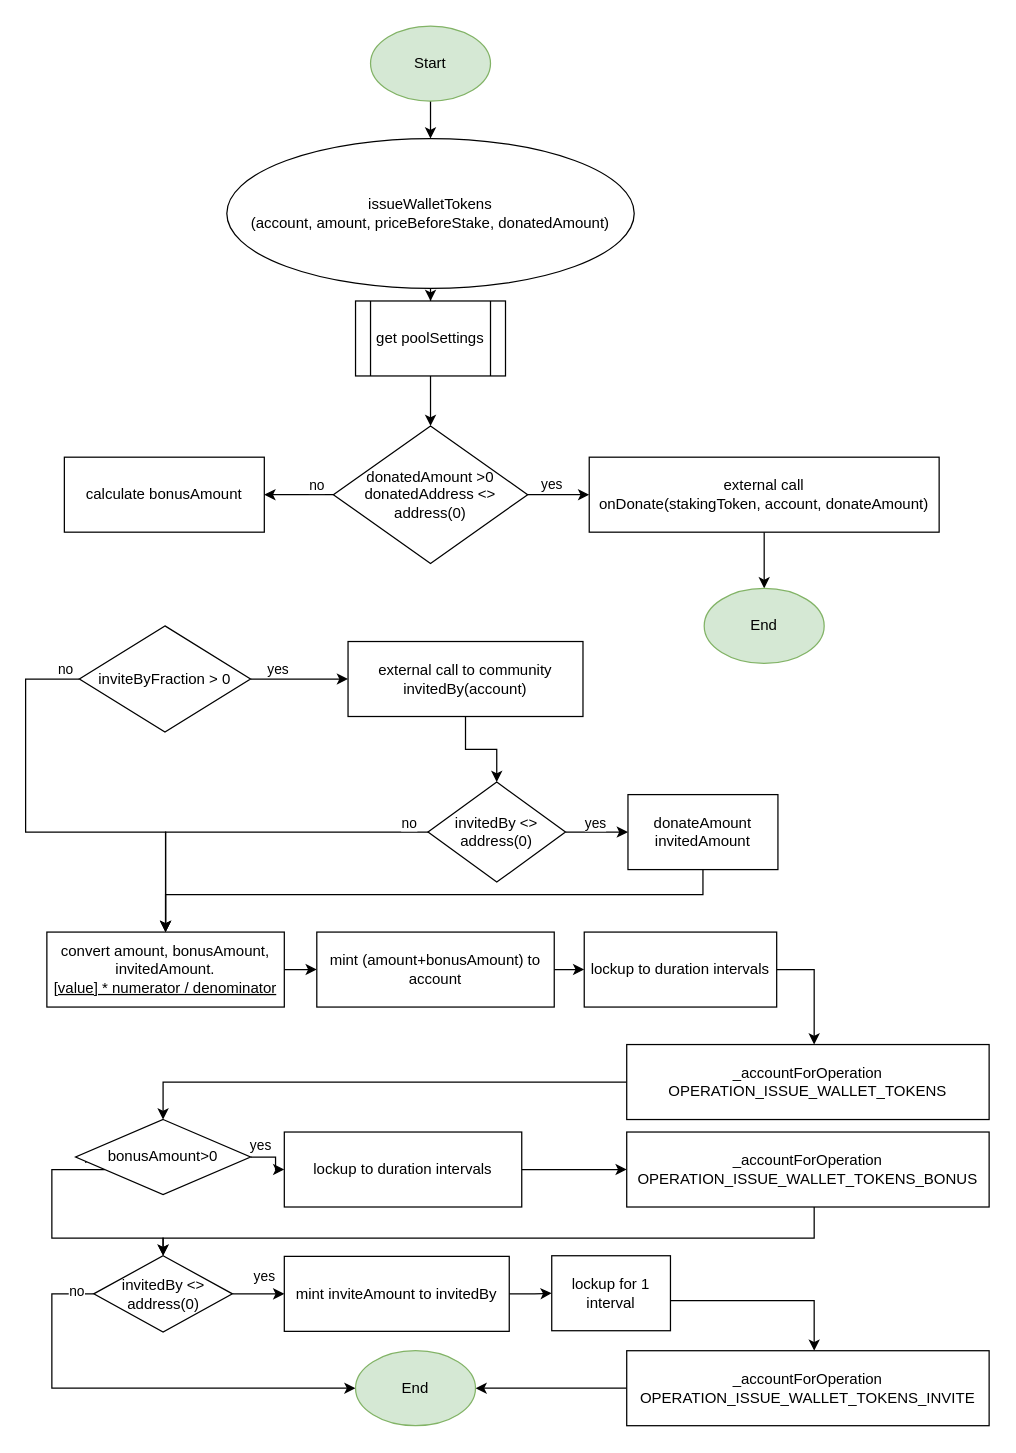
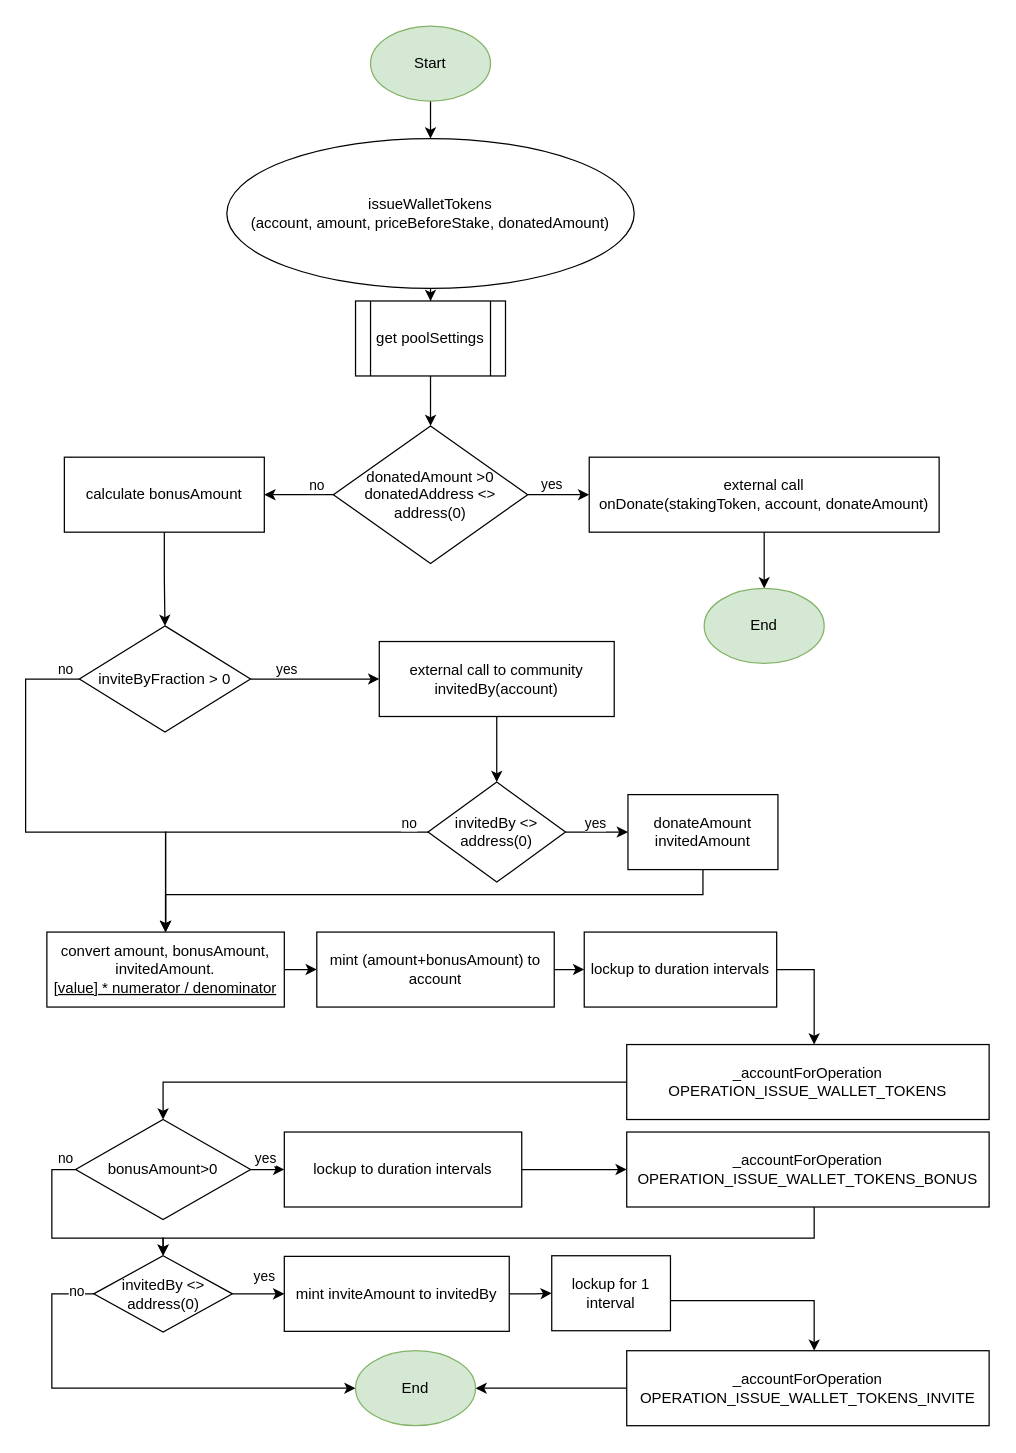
edge "calculate bonusAmount" -> "inviteByFraction > 0": added
node "external call to community invitedBy(account)": moved (466, 679) -> (497, 679)
node "bonusAmount>0": size 175x75 -> 175x100
